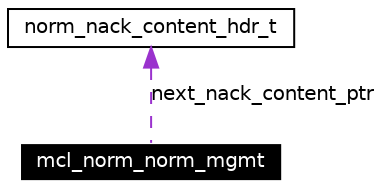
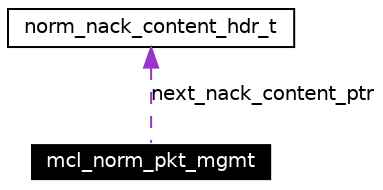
node "mcl_norm_norm_mgmt": label "mcl_norm_norm_mgmt" -> "mcl_norm_pkt_mgmt"
